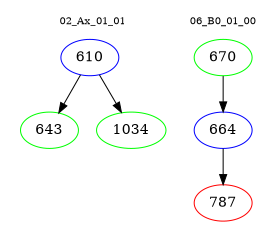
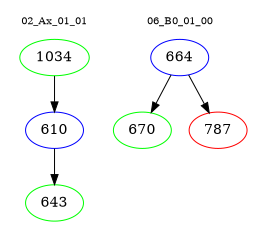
edge "610" -> "1034": reversed
edge "670" -> "664": reversed
